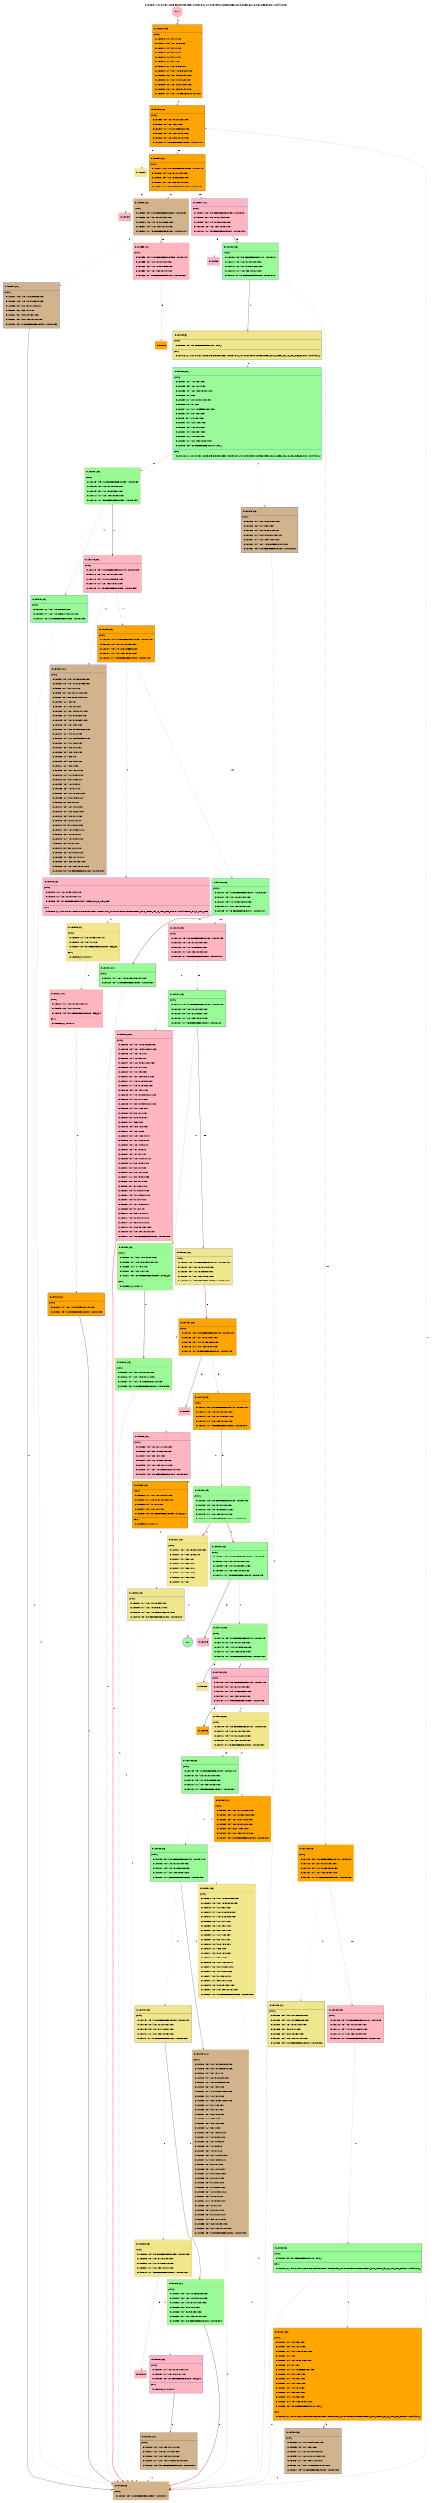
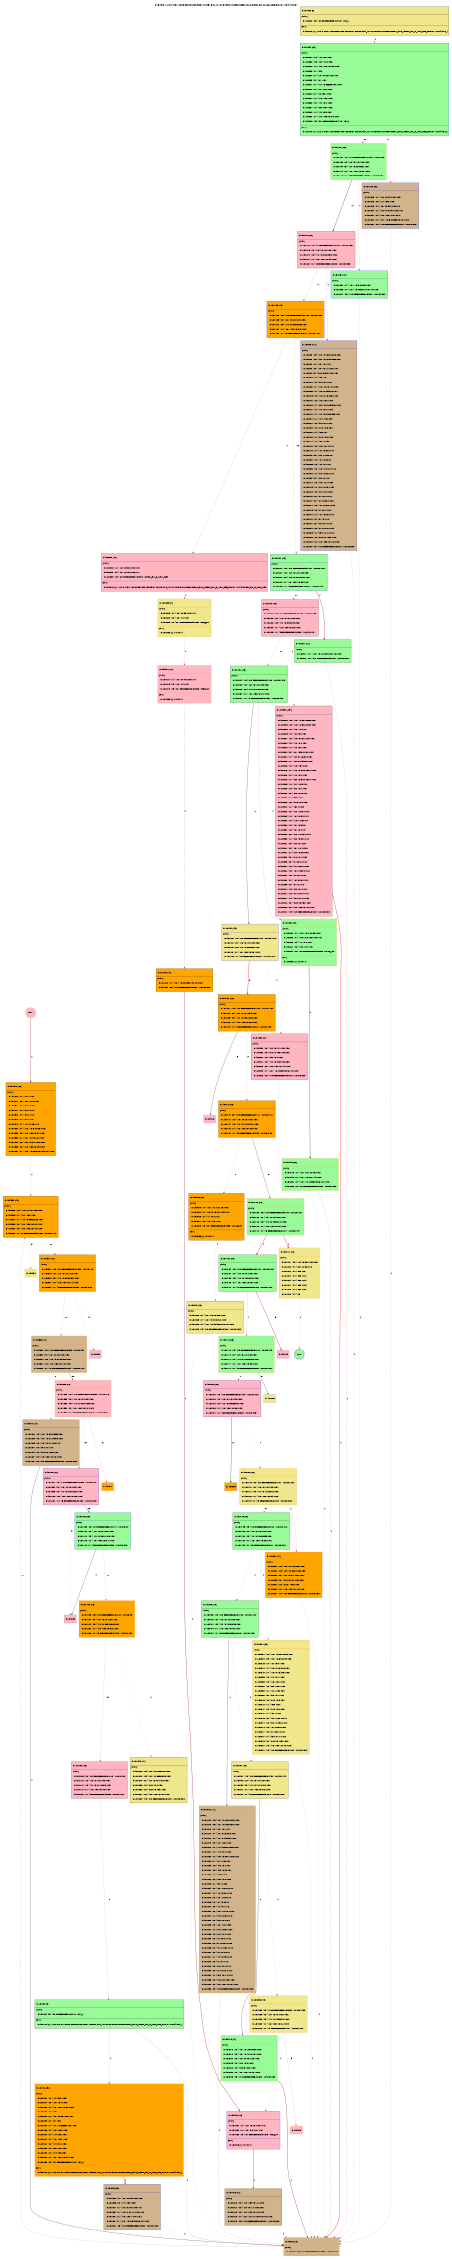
edge "0x4015b4 [22]" -> "0x4015f6 [22]": now "0x4015e0 [22]" -> "0x4015f6 [22]"
edge "0x40160c [25]" -> "0x4018dc [5]": now "0x40160c [25]" -> "0x401d93"
edge "0x401c4d [12]" -> "0x401dab [5]": now "0x401c4d [12]" -> "0x401856 [13]"
